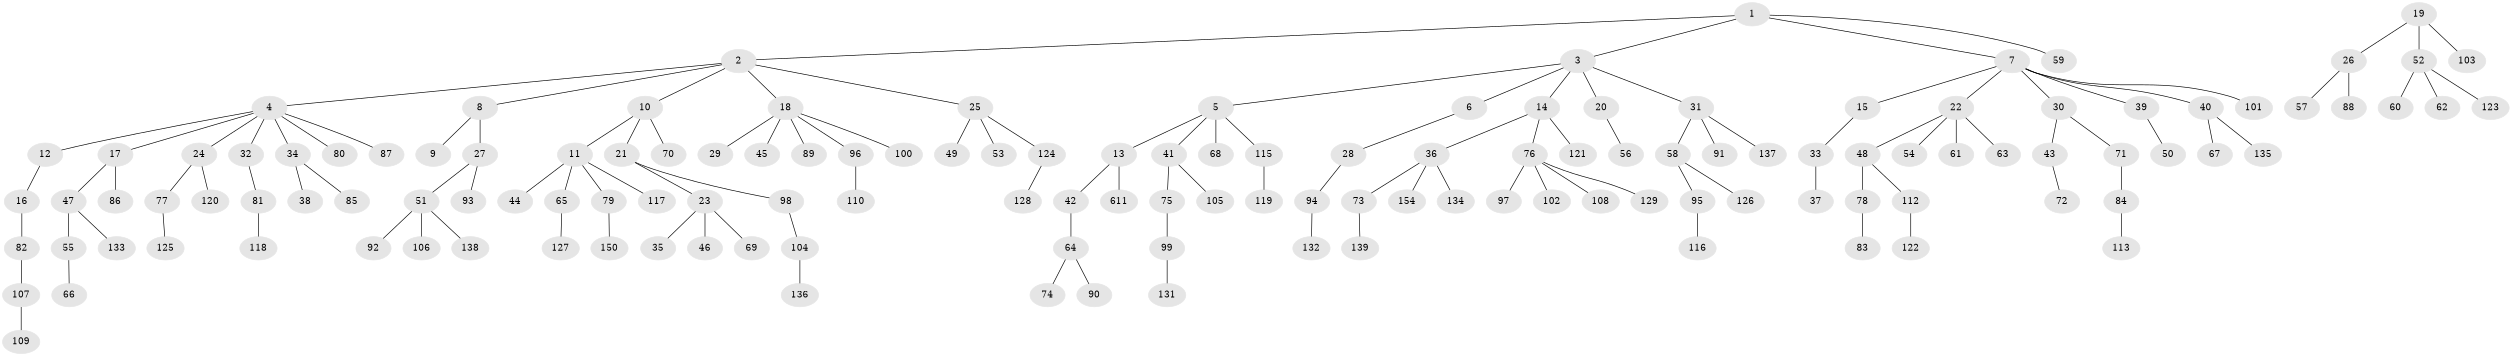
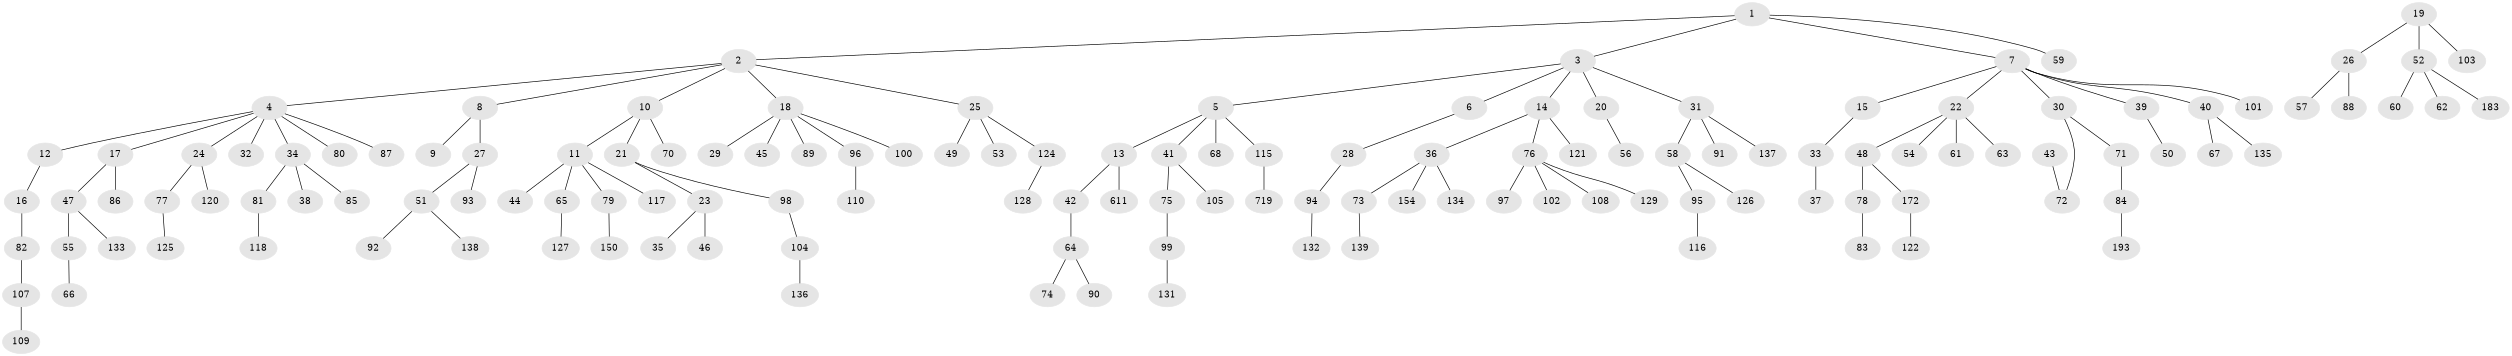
node "123": label "123" -> "183"
edge "30" -- "43": now "30" -- "72"
edge "32" -- "81": now "34" -- "81"
node "119": label "119" -> "719"
node "112": label "112" -> "172"
node "106": removed
node "69": removed
node "113": label "113" -> "193"
